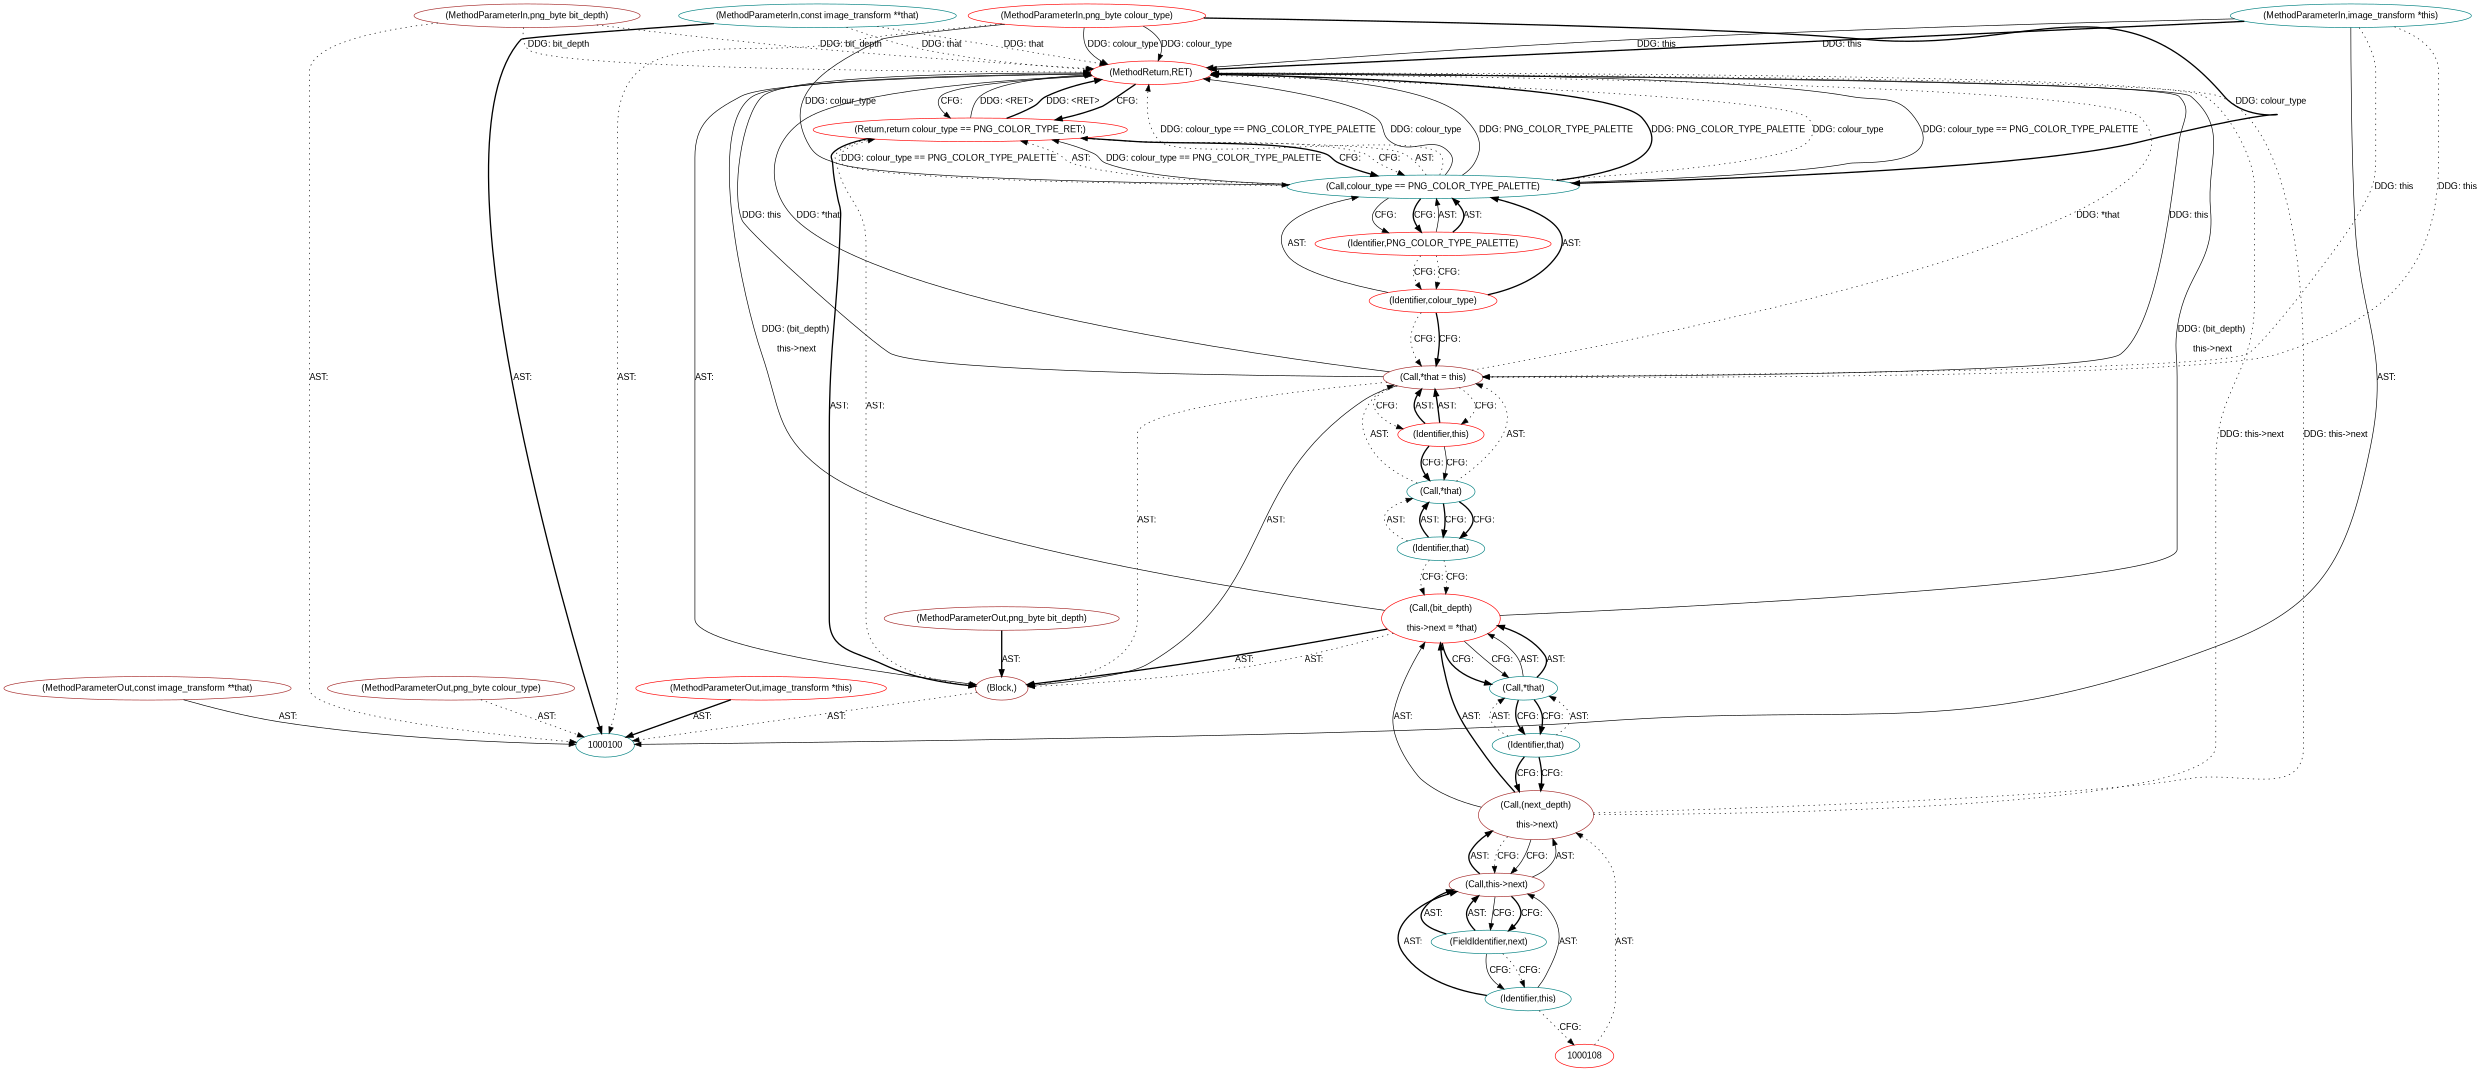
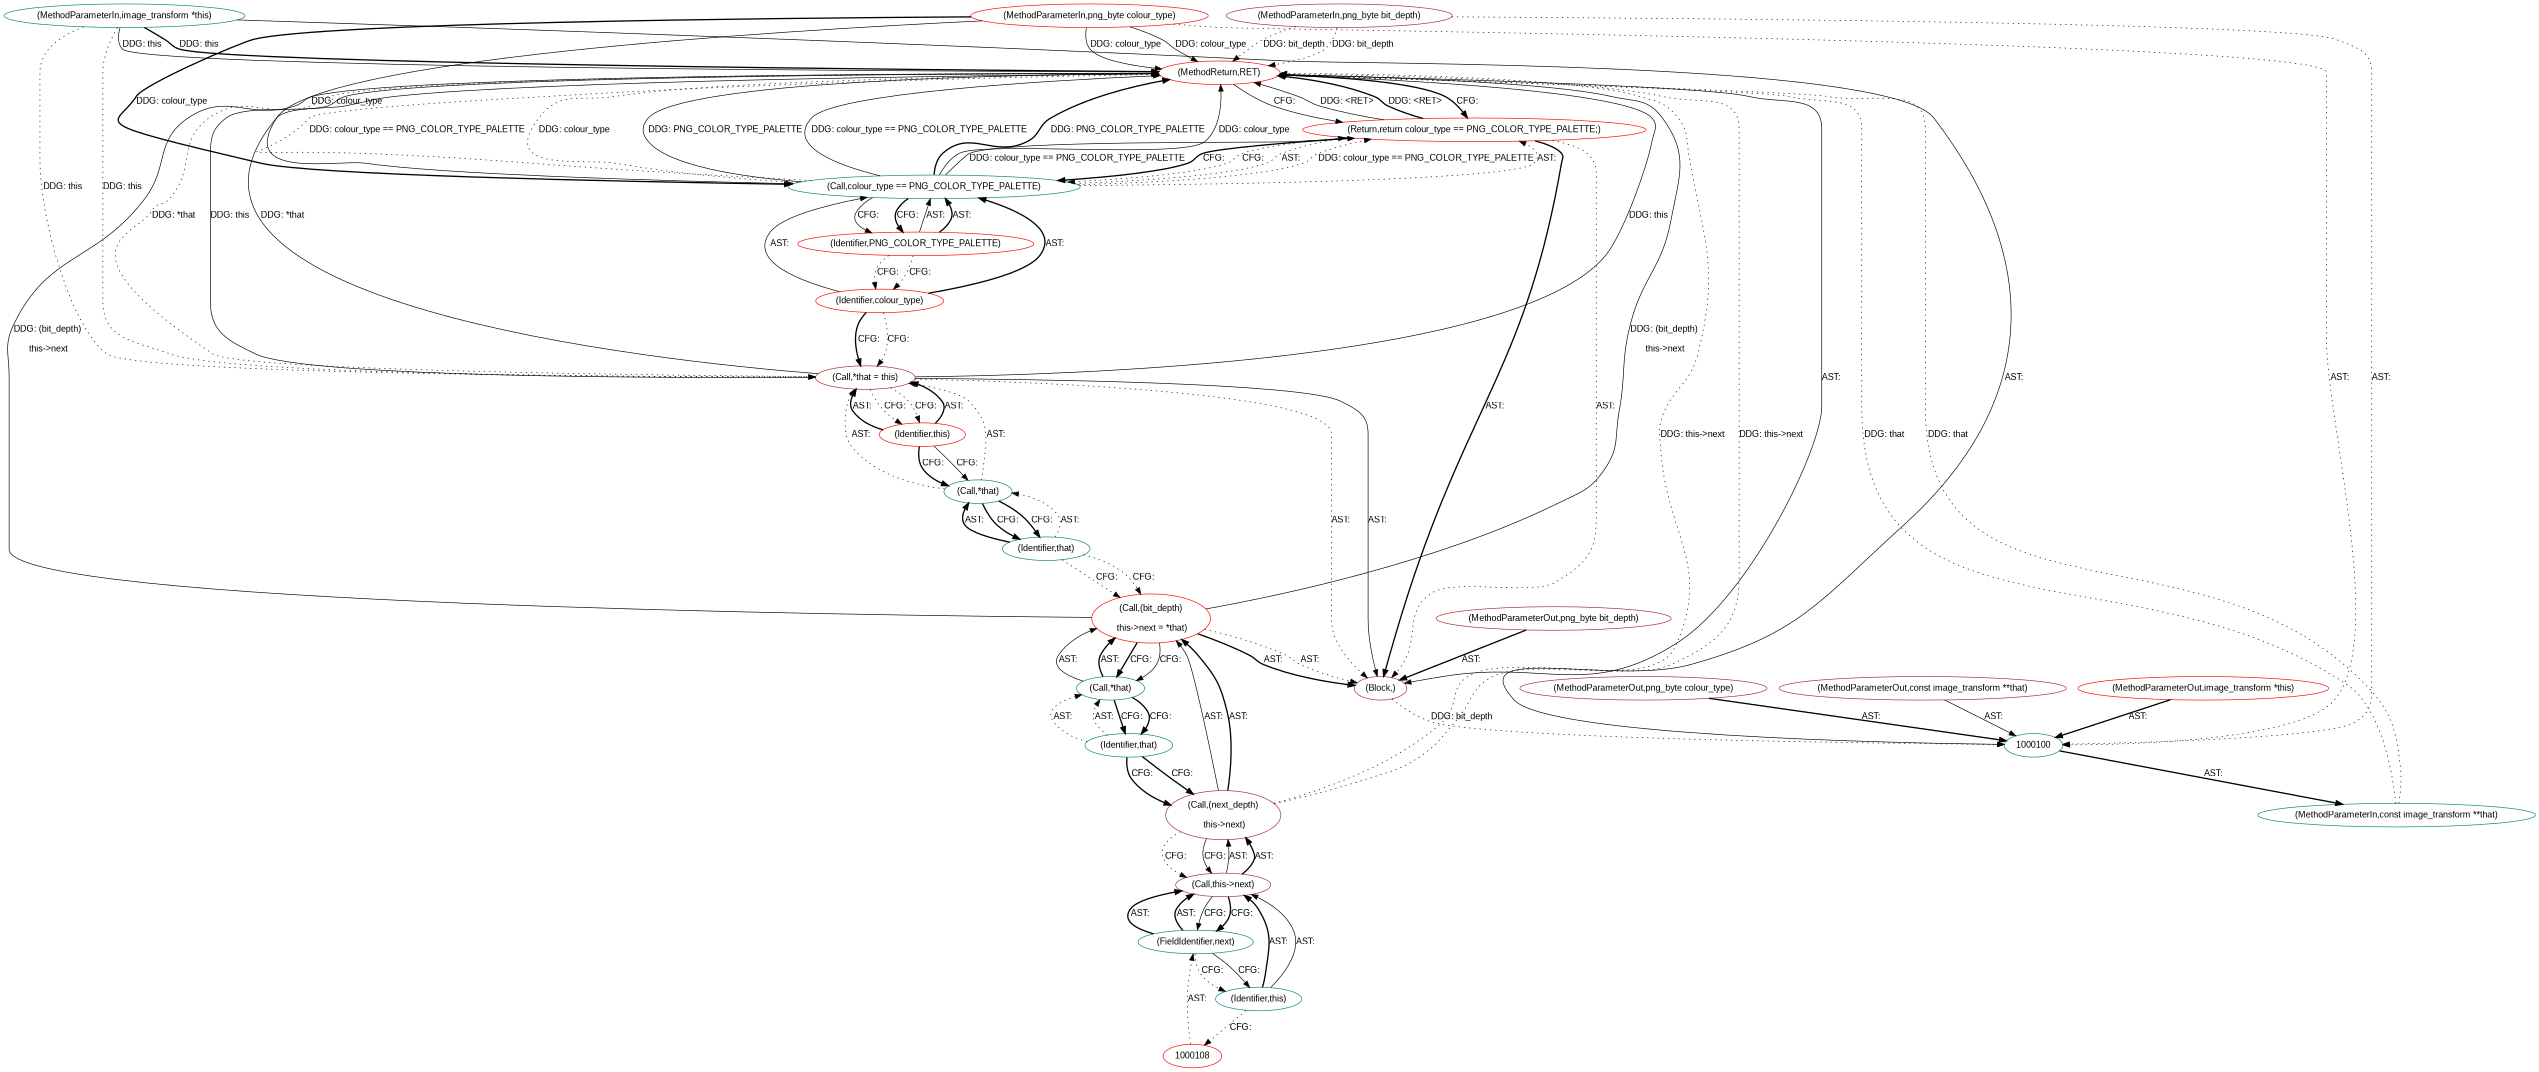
node "(Return,return colour_type == PNG_COLOR_TYPE_RET;)": label "(Return,return colour_type == PNG_COLOR_TYPE_RET;)" -> "(Return,return colour_type == PNG_COLOR_TYPE_PALETTE;)"
edge "(MethodParameterIn,const image_transform **that)" -> "1000100": reversed
edge "(MethodParameterOut,png_byte colour_type)" -> "1000100": style dotted -> bold
edge "(Block,)" -> "1000100": label "AST: " -> "DDG: bit_depth"
edge "1000108" -> "(Call,(next_depth) this->next)": now "1000108" -> "(FieldIdentifier,next)"
